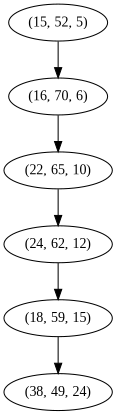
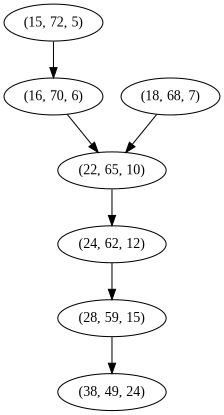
node "(15, 52, 5)": label "(15, 52, 5)" -> "(15, 72, 5)"
node "(18, 68, 7)": added
node "(18, 59, 15)": label "(18, 59, 15)" -> "(28, 59, 15)"
